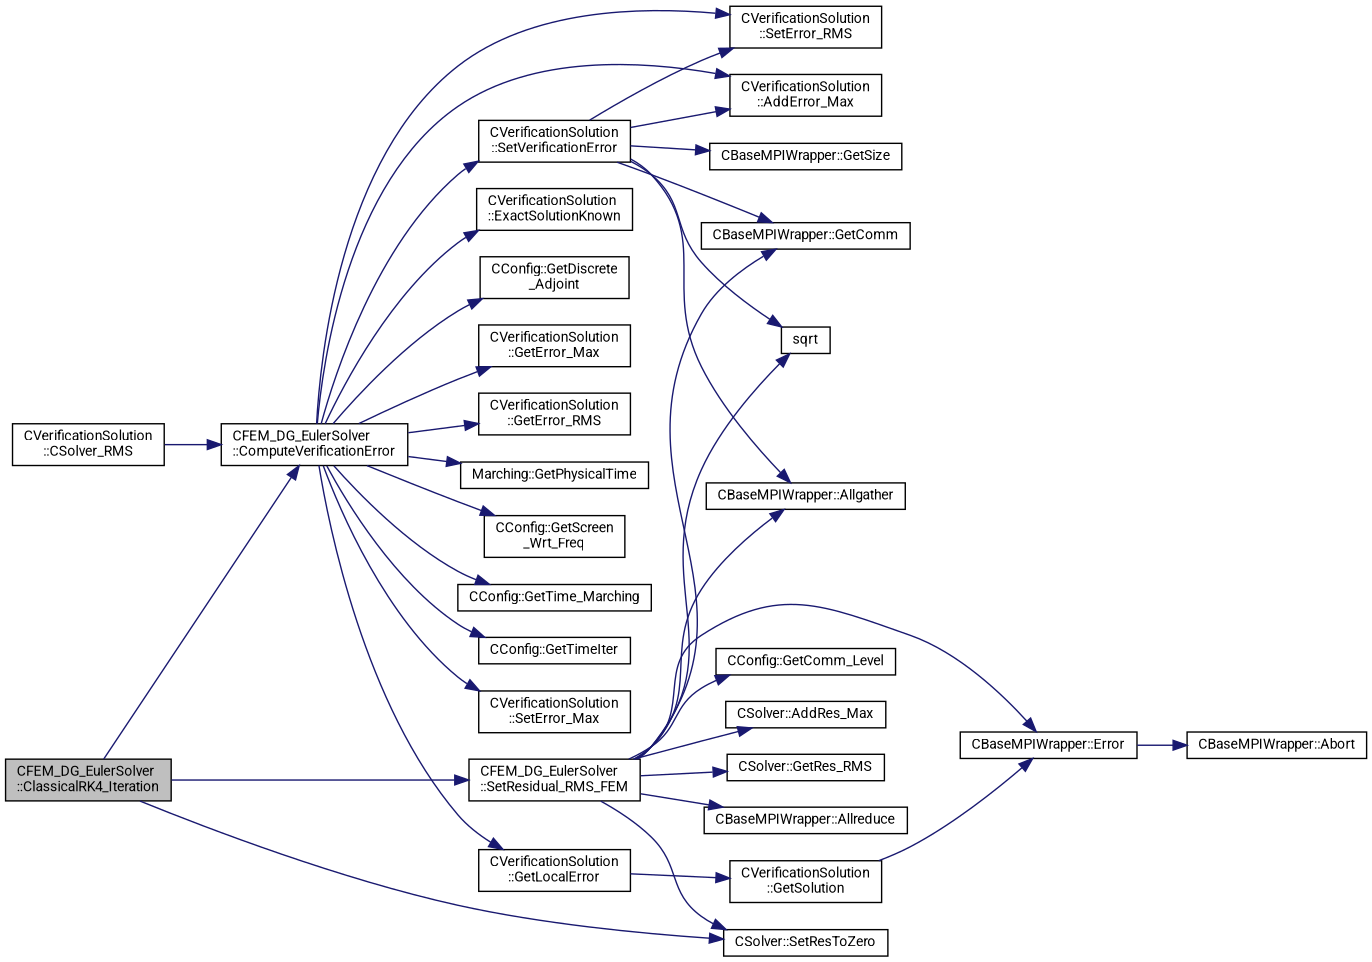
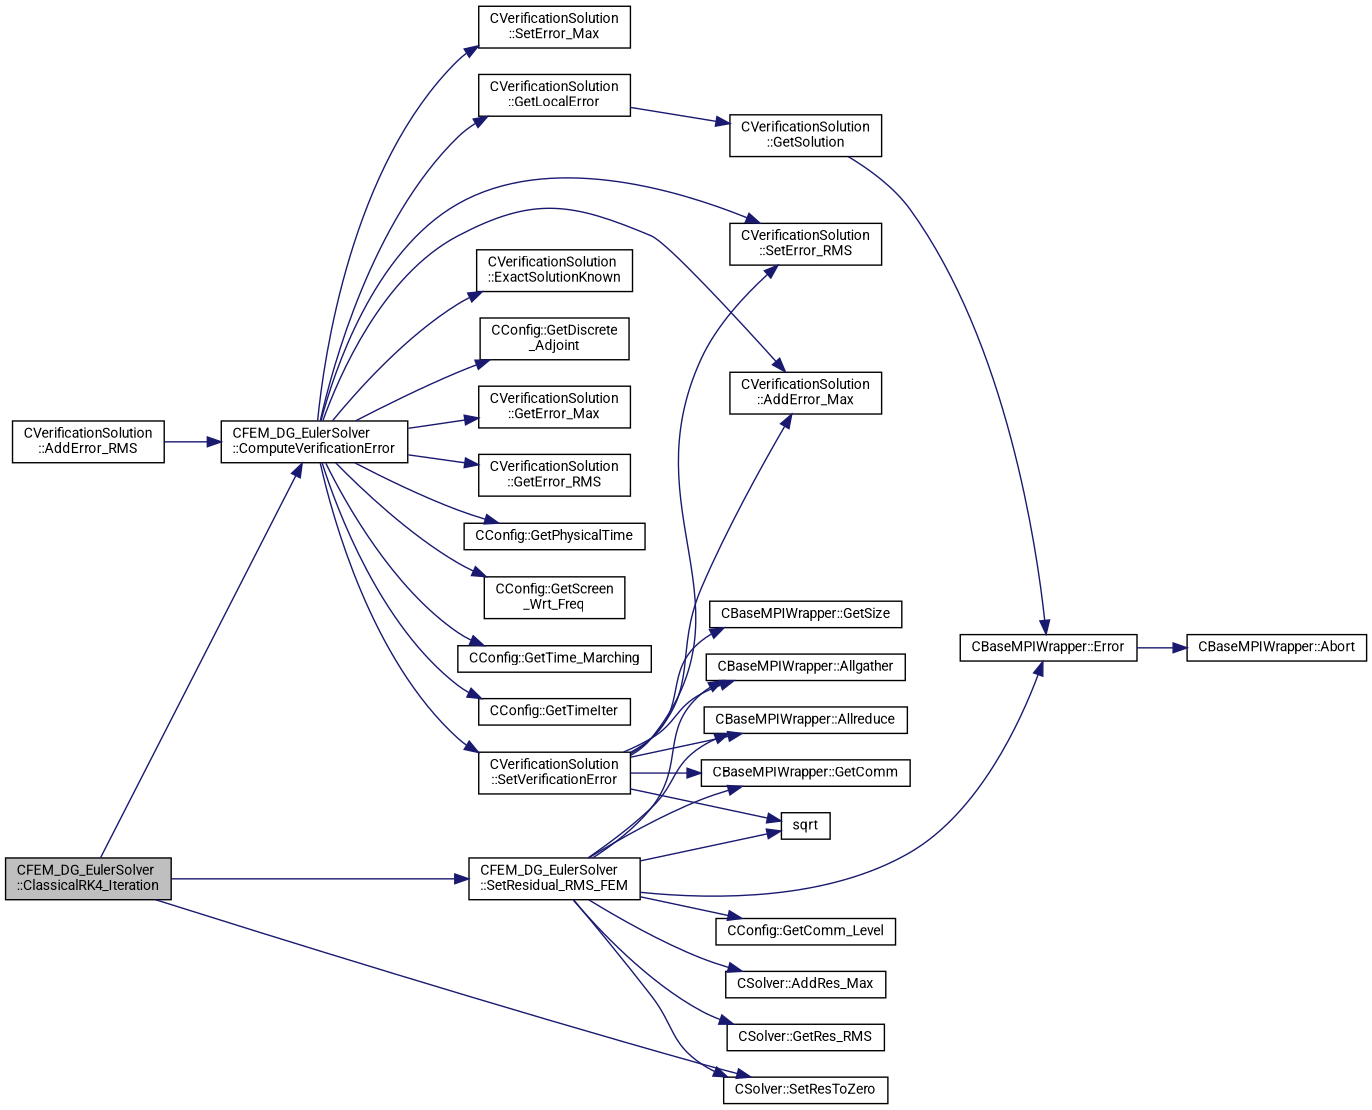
node "CVerificationSolution ::CSolver_RMS": label "CVerificationSolution ::CSolver_RMS" -> "CVerificationSolution ::AddError_RMS"
node "Marching::GetPhysicalTime": label "Marching::GetPhysicalTime" -> "CConfig::GetPhysicalTime"
edge "CVerificationSolution ::SetVerificationError" -> "CBaseMPIWrapper::Allreduce": added
